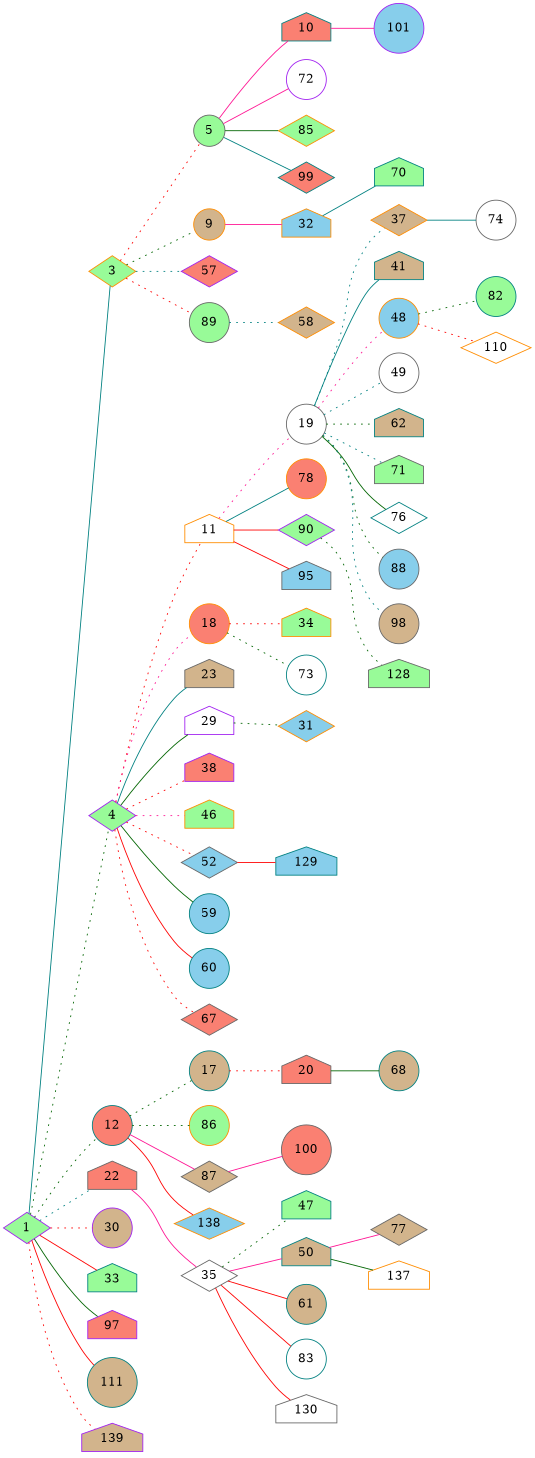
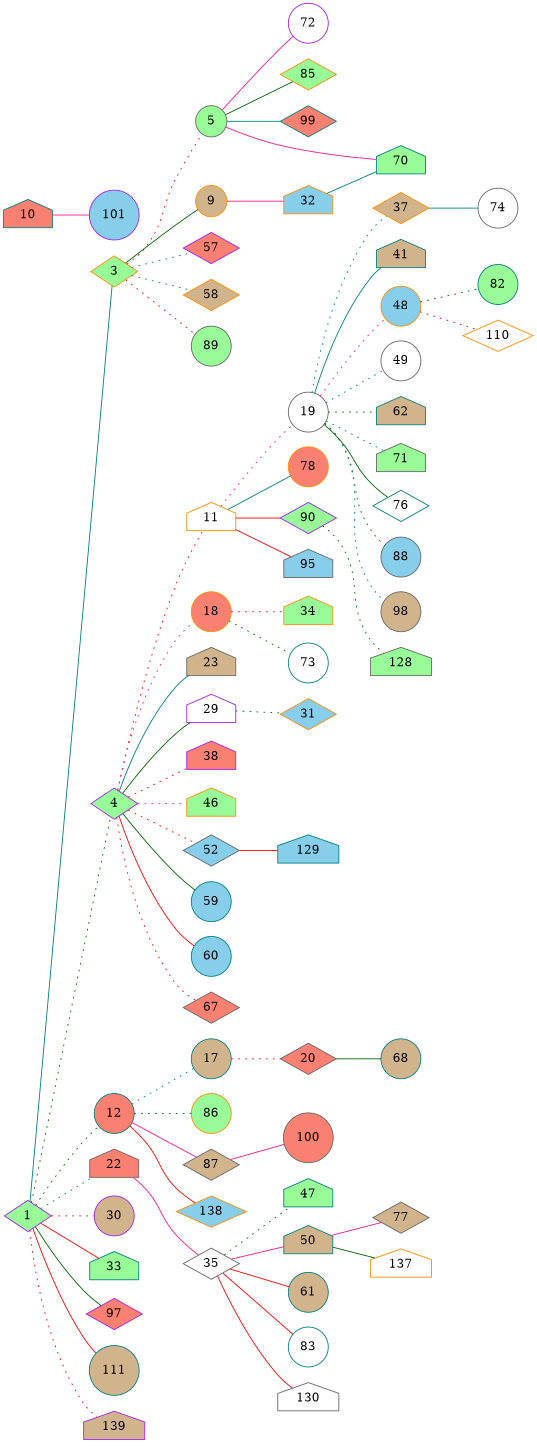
edge "10" -- "5": now "70" -- "5"
edge "9" -- "3": style dotted -> solid
edge "89" -- "58": now "3" -- "58"
node "20": shape house -> diamond
edge "17" -- "12": color darkgreen -> teal
node "97": shape house -> diamond
